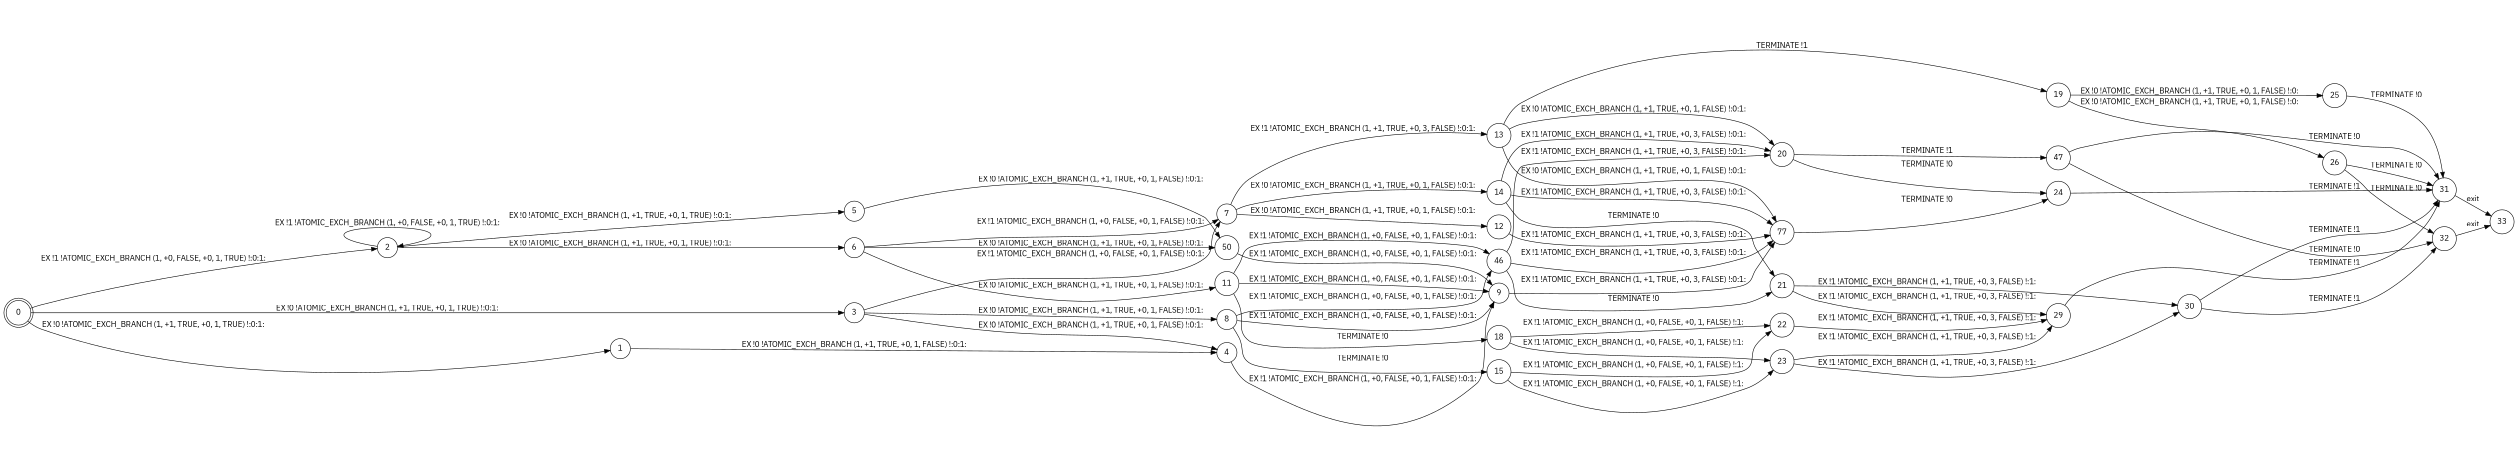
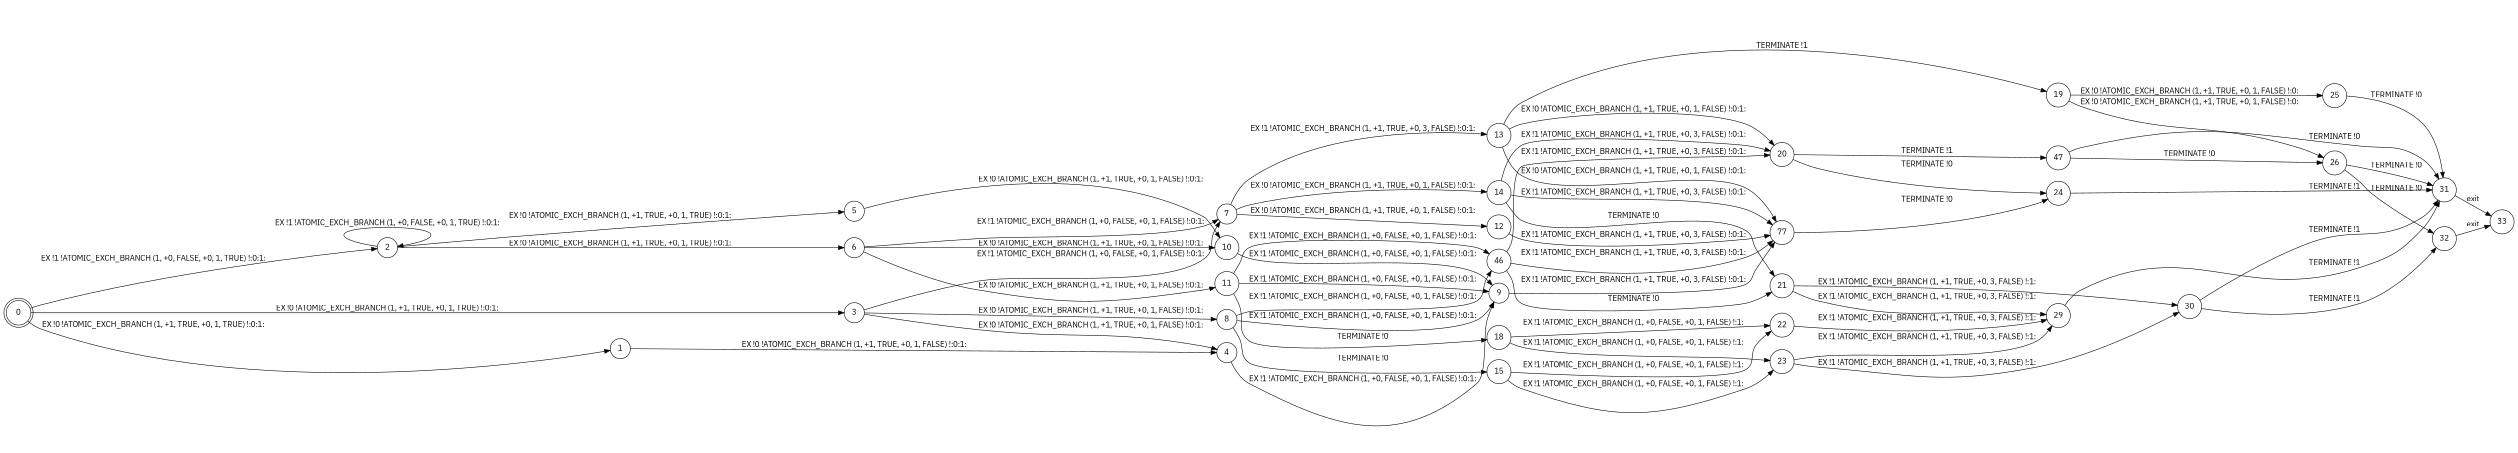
edge "47" -> "32": now "47" -> "26"
node "50": label "50" -> "10"
